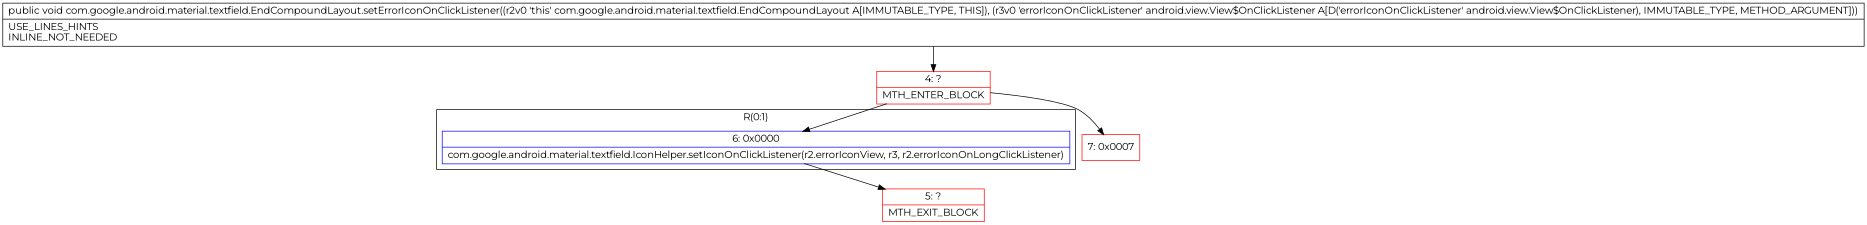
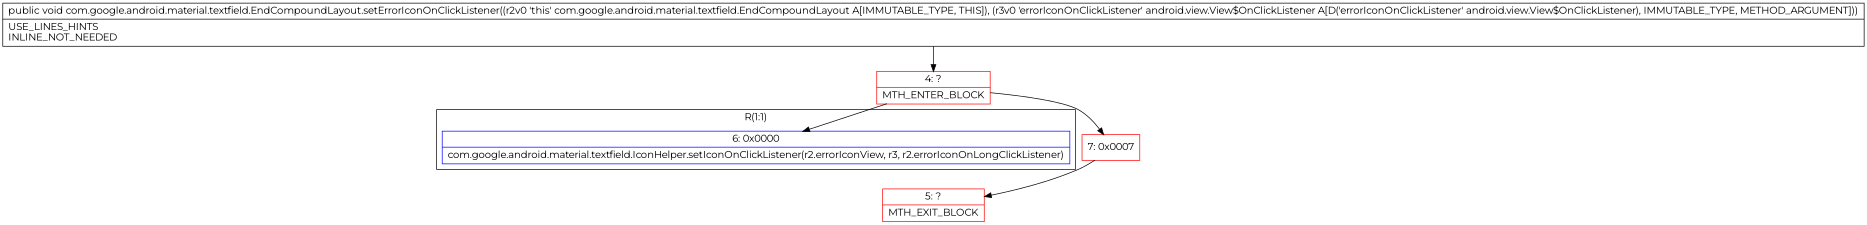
cluster "R(0:1)": label "R(0:1)" -> "R(1:1)"
edge "6: 0x0000" -> "5: ?": now "7: 0x0007" -> "5: ?"
